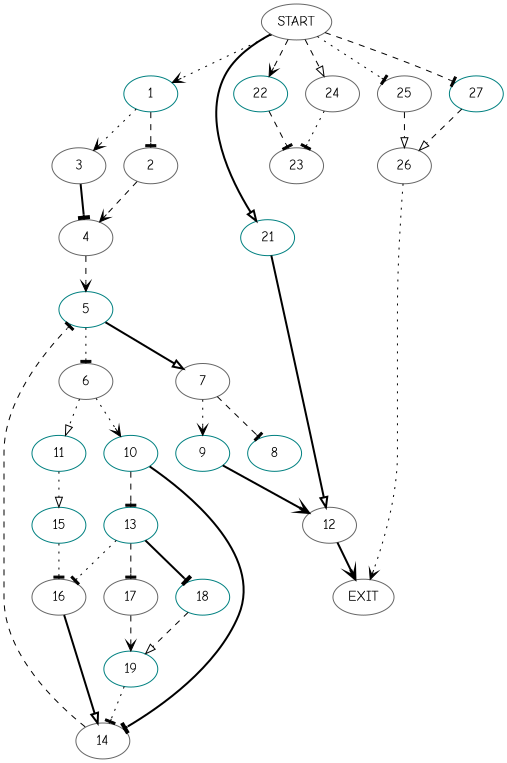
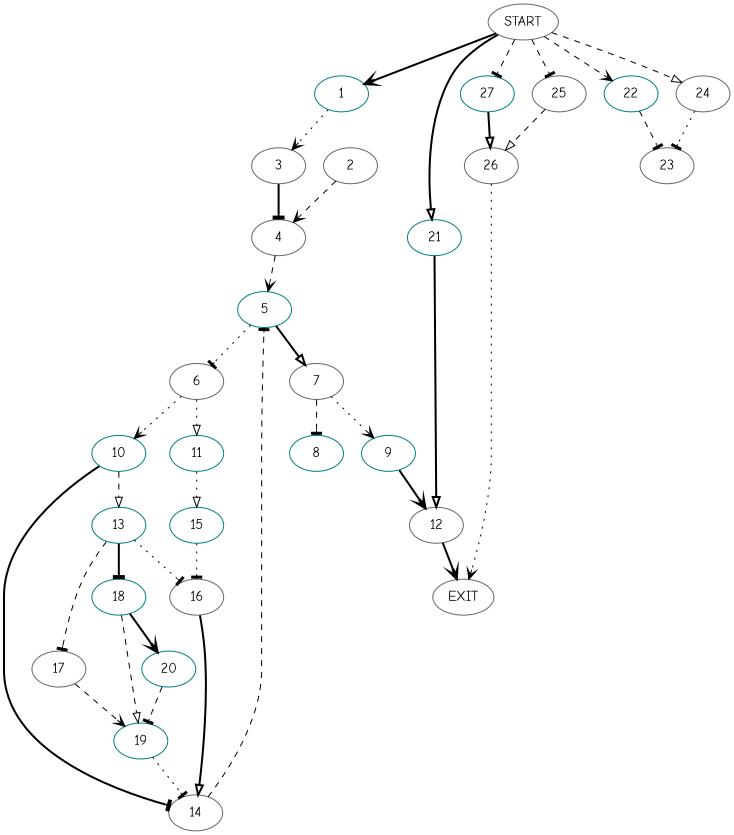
edge "START" -> "1": style dotted -> bold
edge "START" -> "25": style dotted -> dashed
edge "27" -> "26": style dashed -> bold
edge "1" -> "2": removed
edge "10" -> "13": arrowhead tee -> onormal
node "20": added
